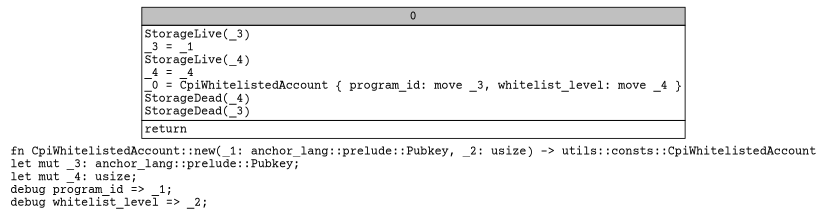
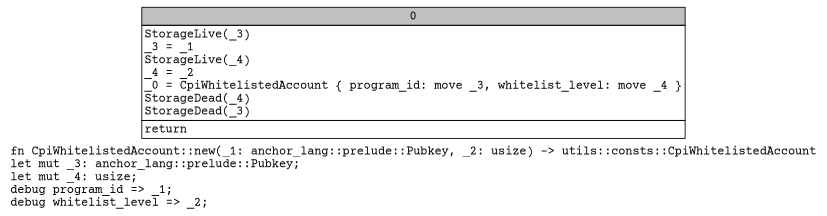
node "0": text "_4 = _4" -> "_4 = _2"
